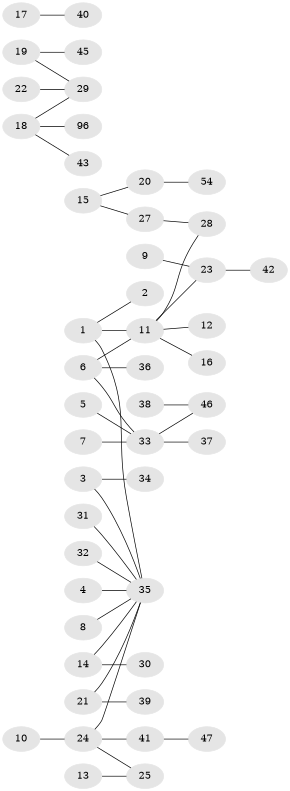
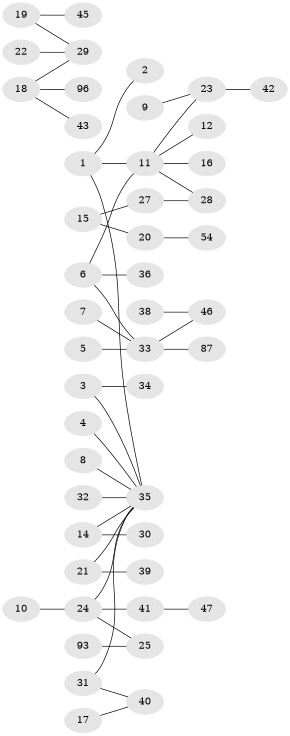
node "37": label "37" -> "87"
edge "31" -- "40": added
node "13": label "13" -> "93"
